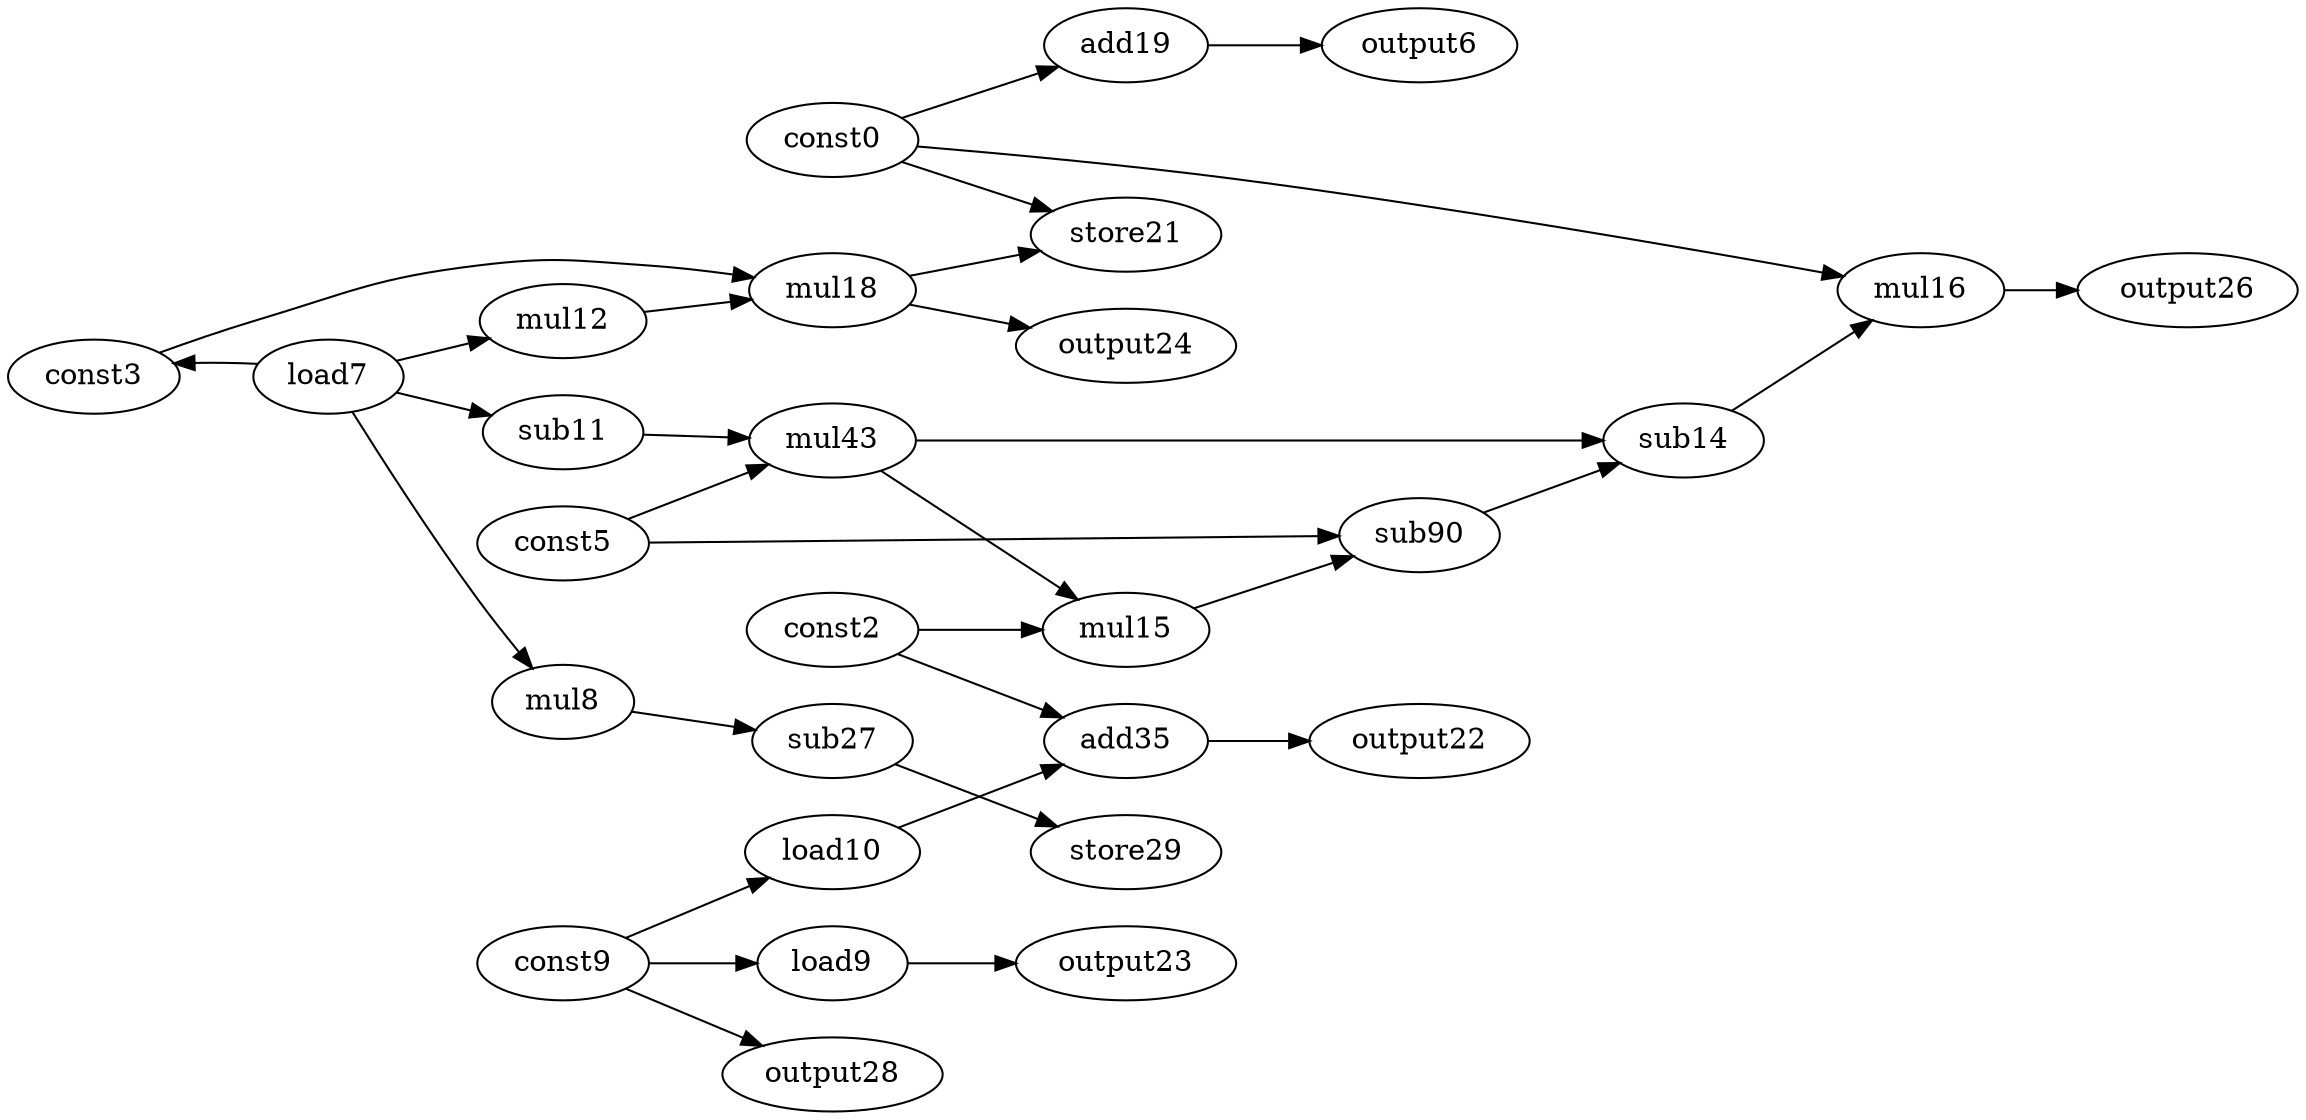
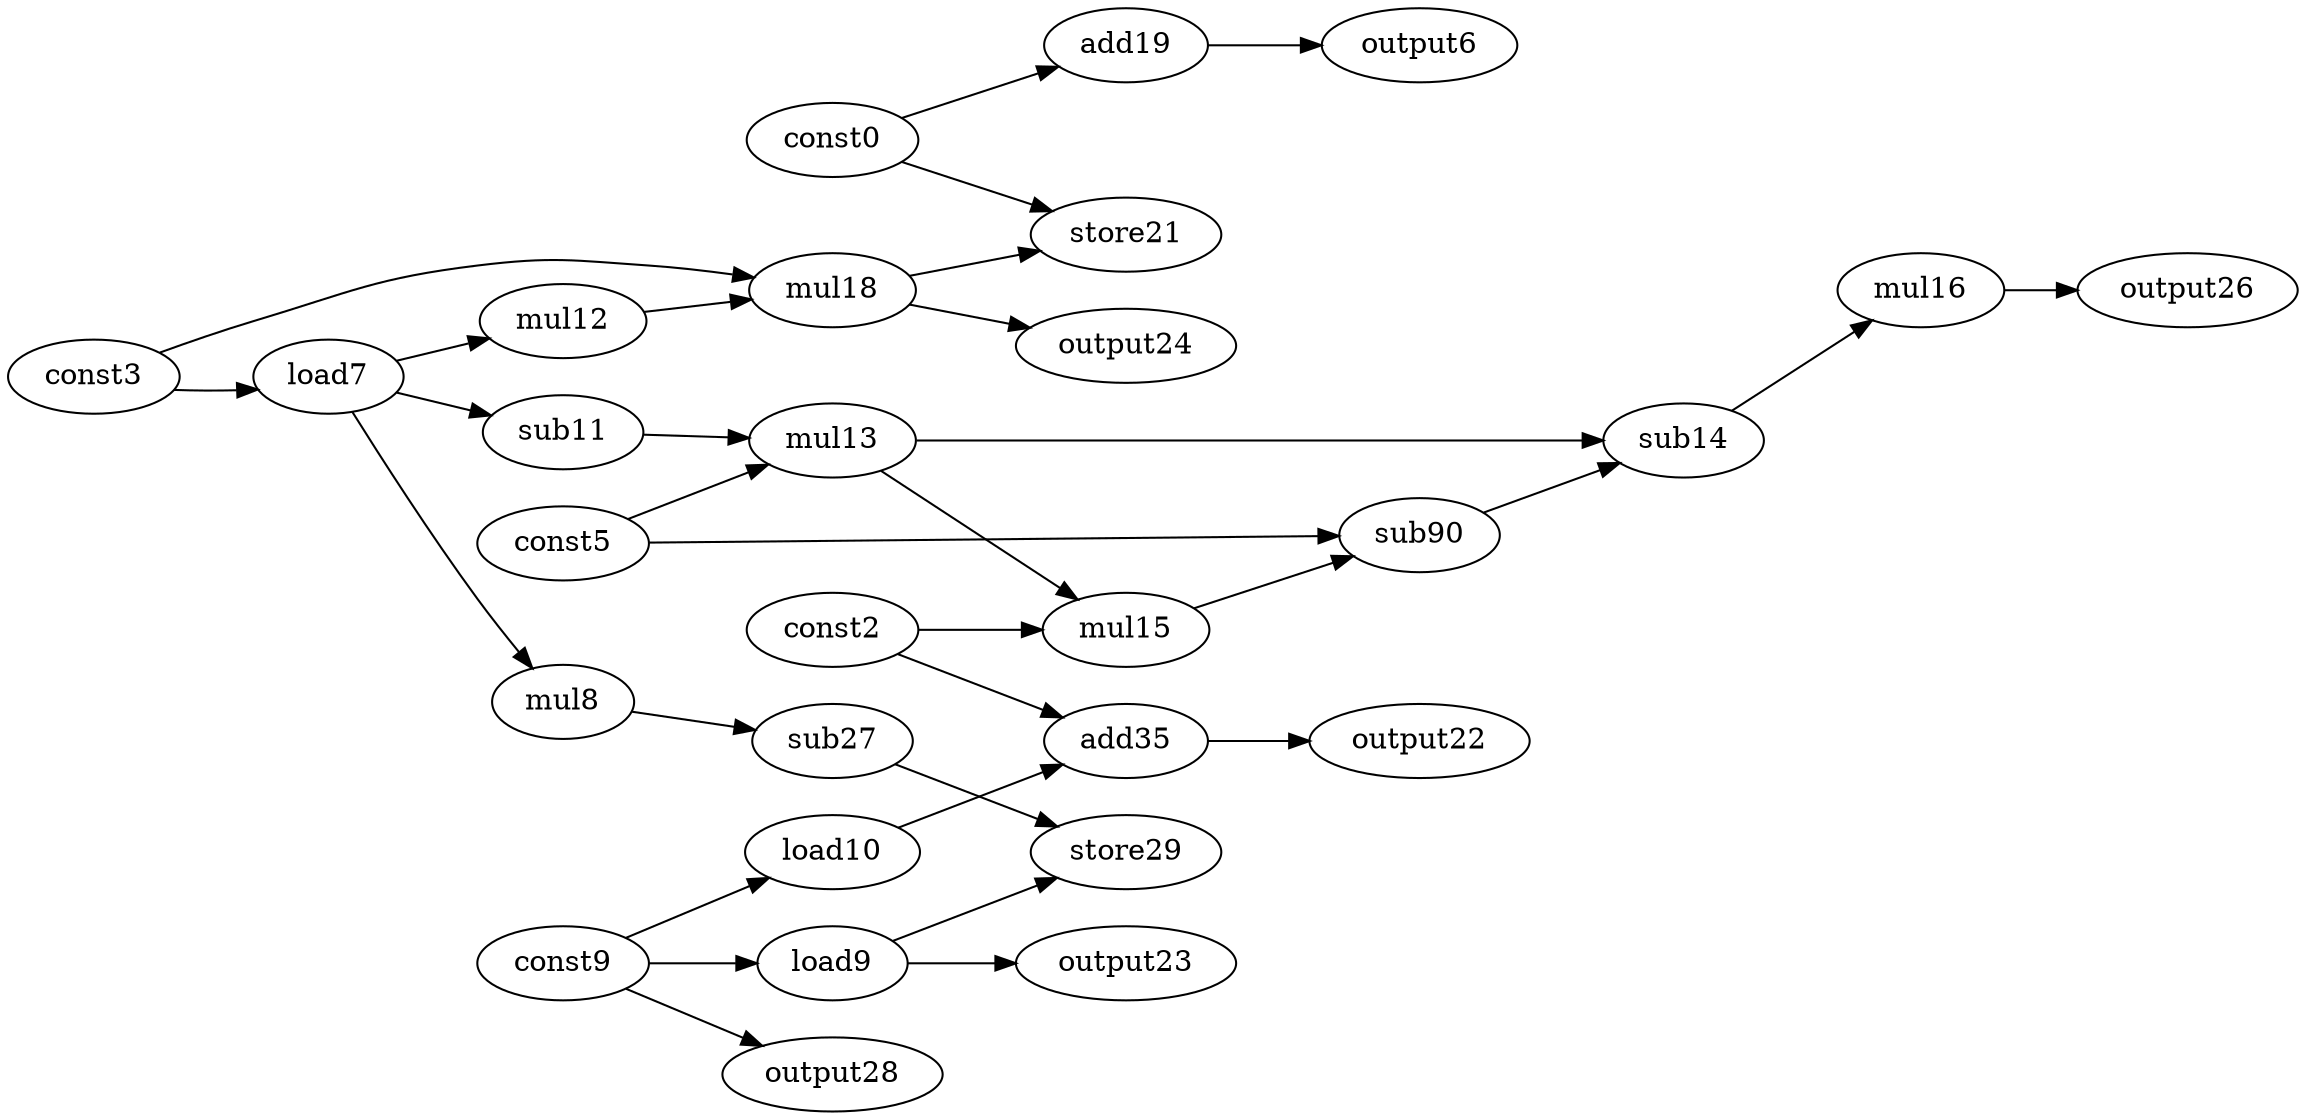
edge "const0" -> "mul16": removed
edge "load7" -> "const3": reversed
node "mul43": label "mul43" -> "mul13"
edge "load9" -> "store29": added
